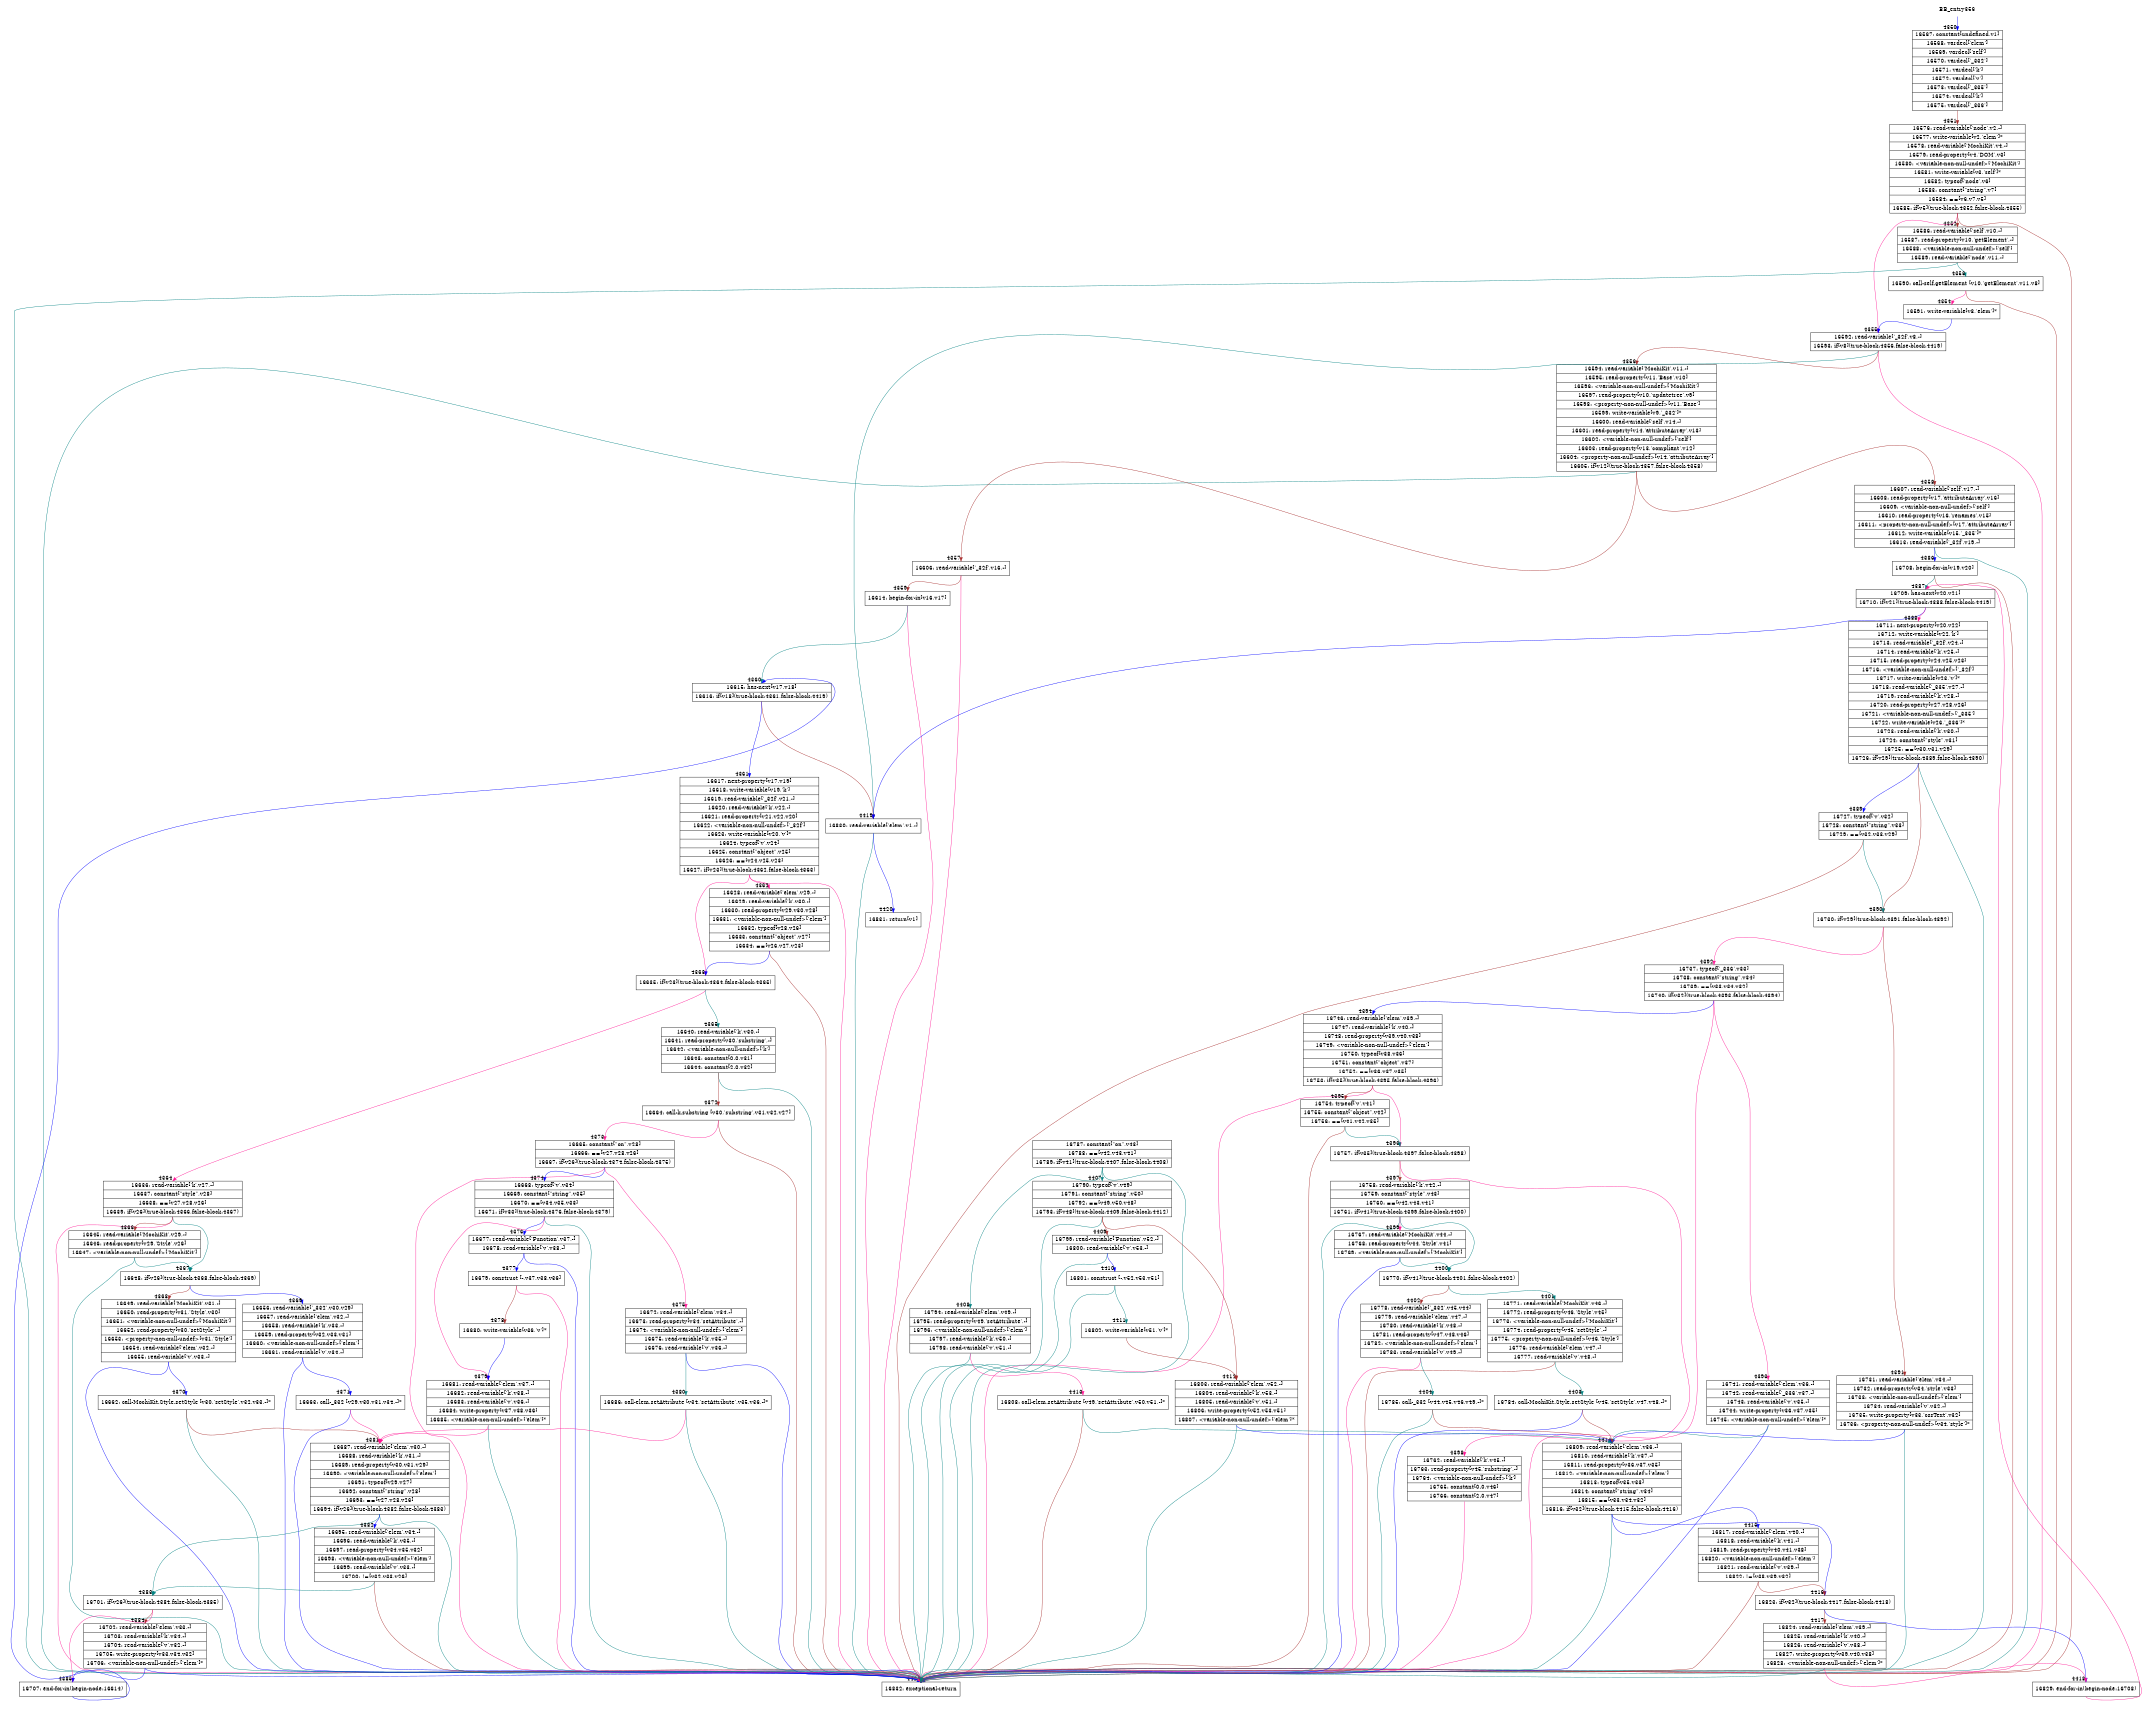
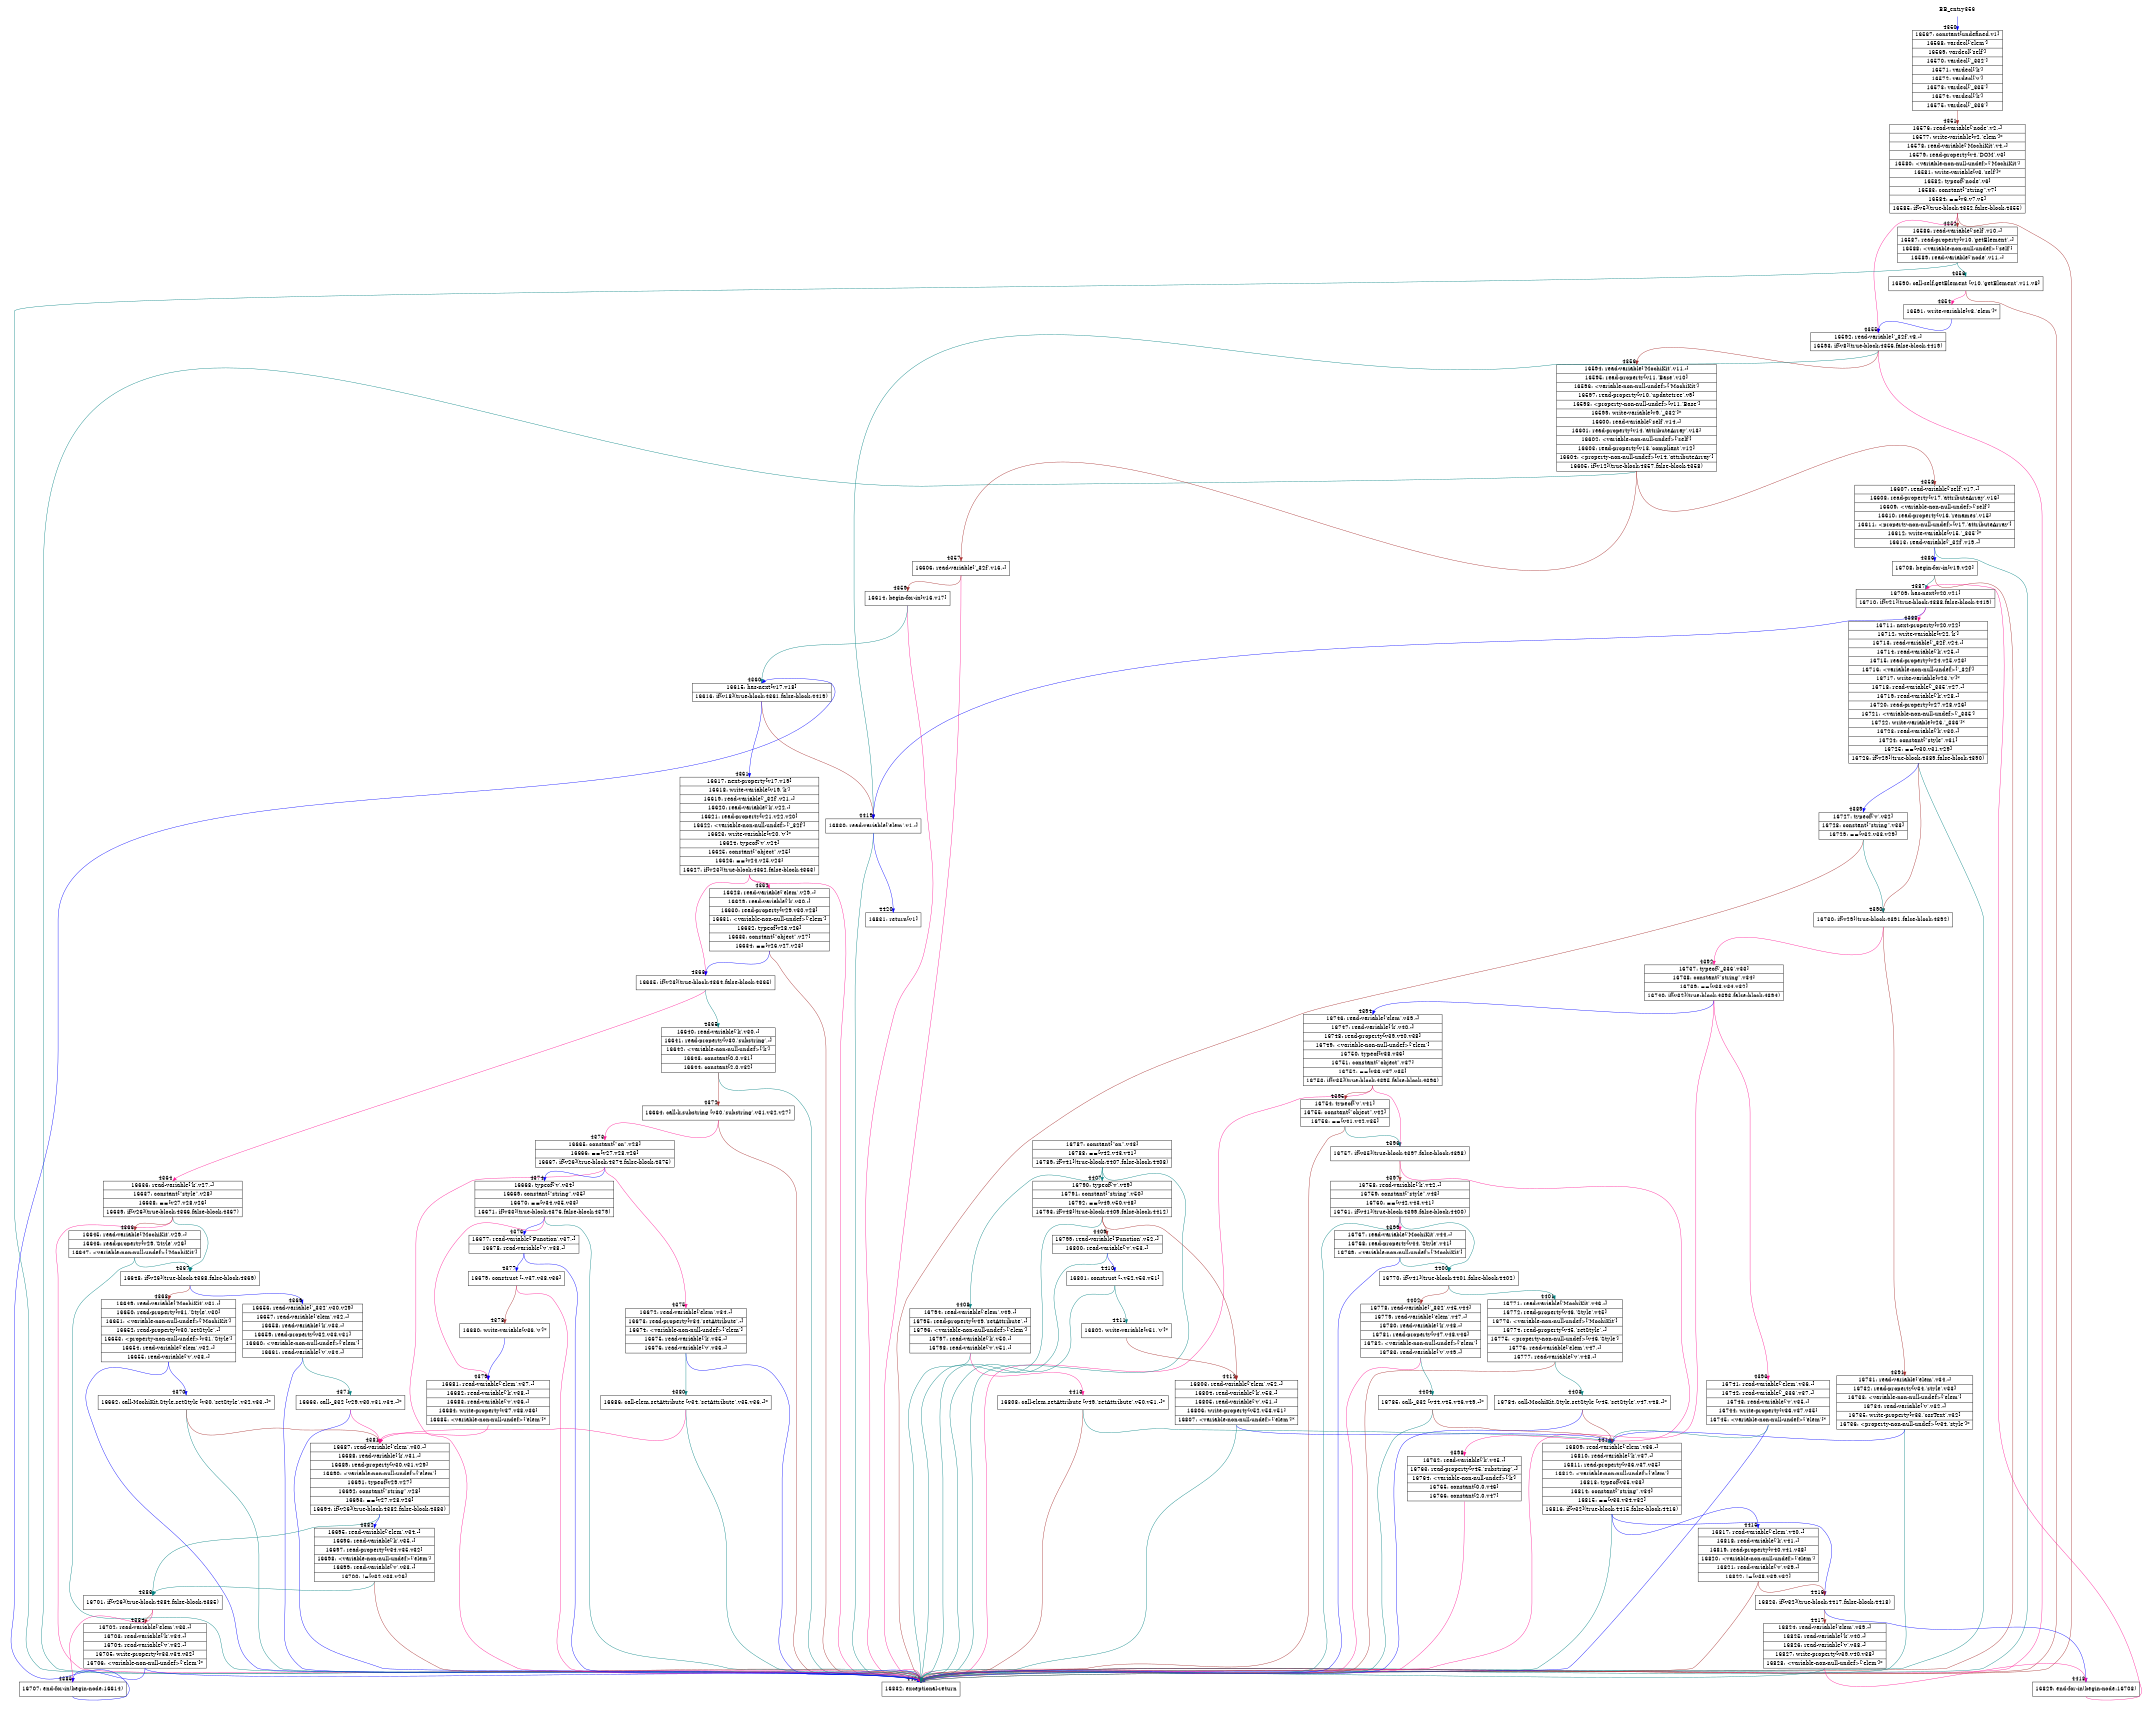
edge "16656: read-variable['_332',v30,v29]" -> "16663: call-_332 [v29,v30,v31,v34,-]*": color blue -> teal
edge "16687: read-variable['elem',v30,-]" -> "16832: exceptional-return": removed
edge "16681: read-variable['elem',v37,-]" -> "16832: exceptional-return": removed
